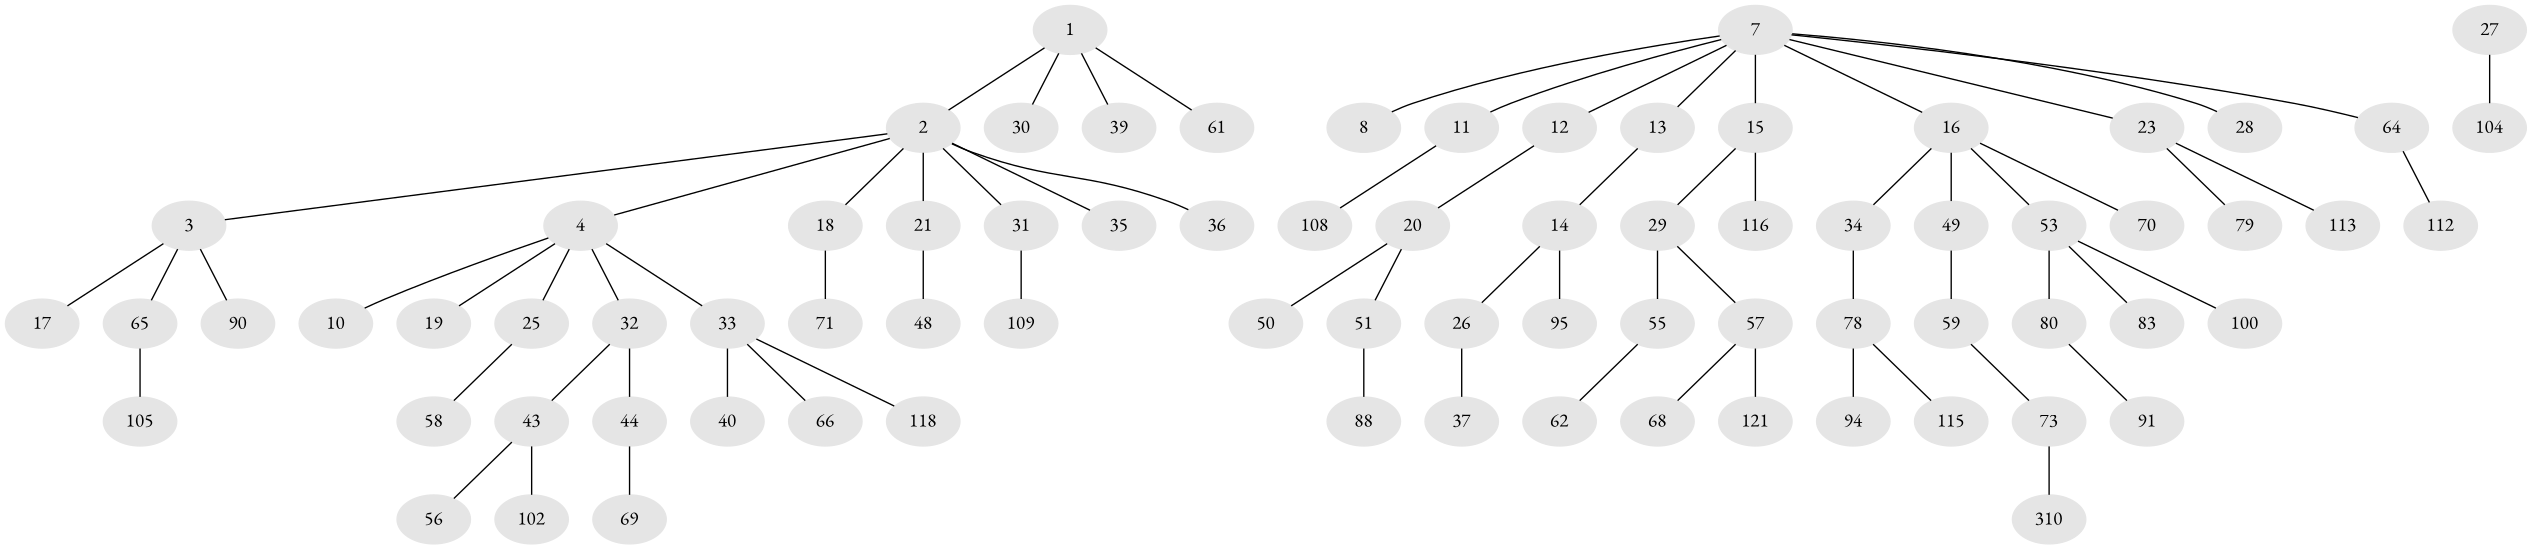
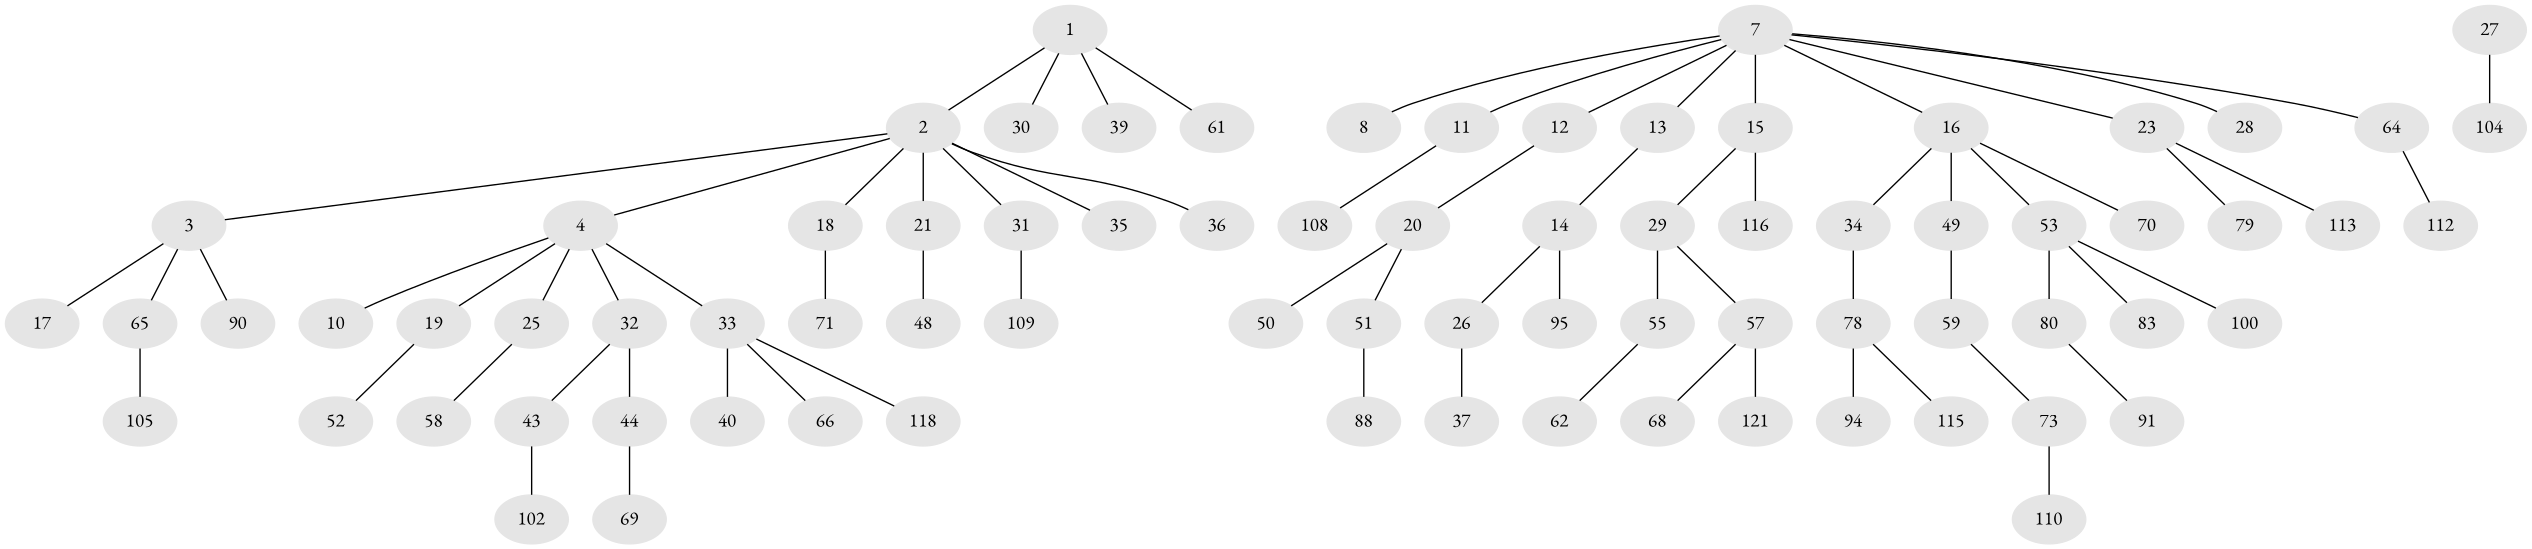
node "52": added
node "56": removed
node "310": label "310" -> "110"
